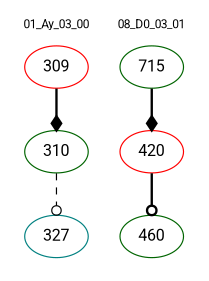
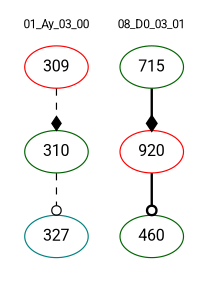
edge "309" -> "310": style bold -> dashed
node "420": label "420" -> "920"
